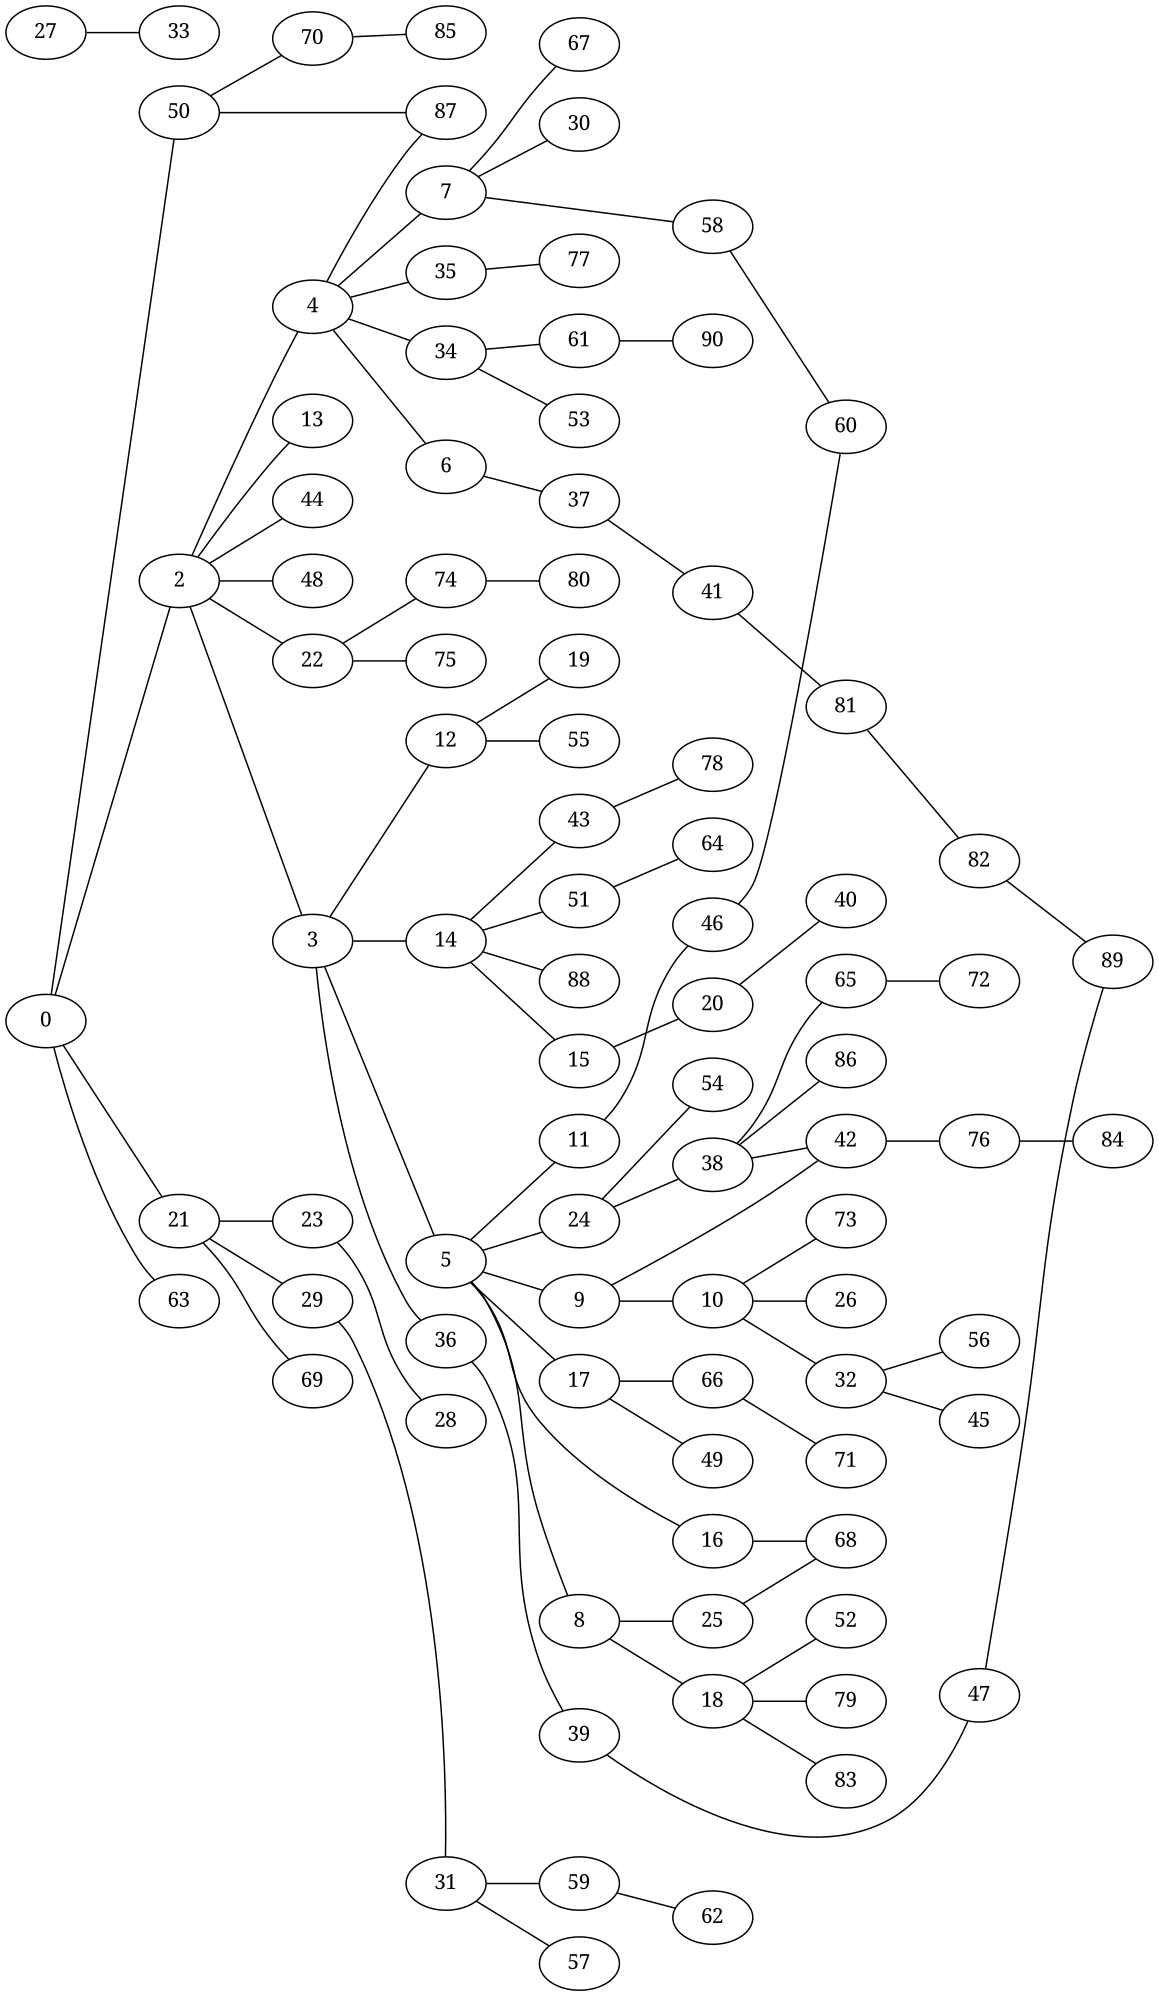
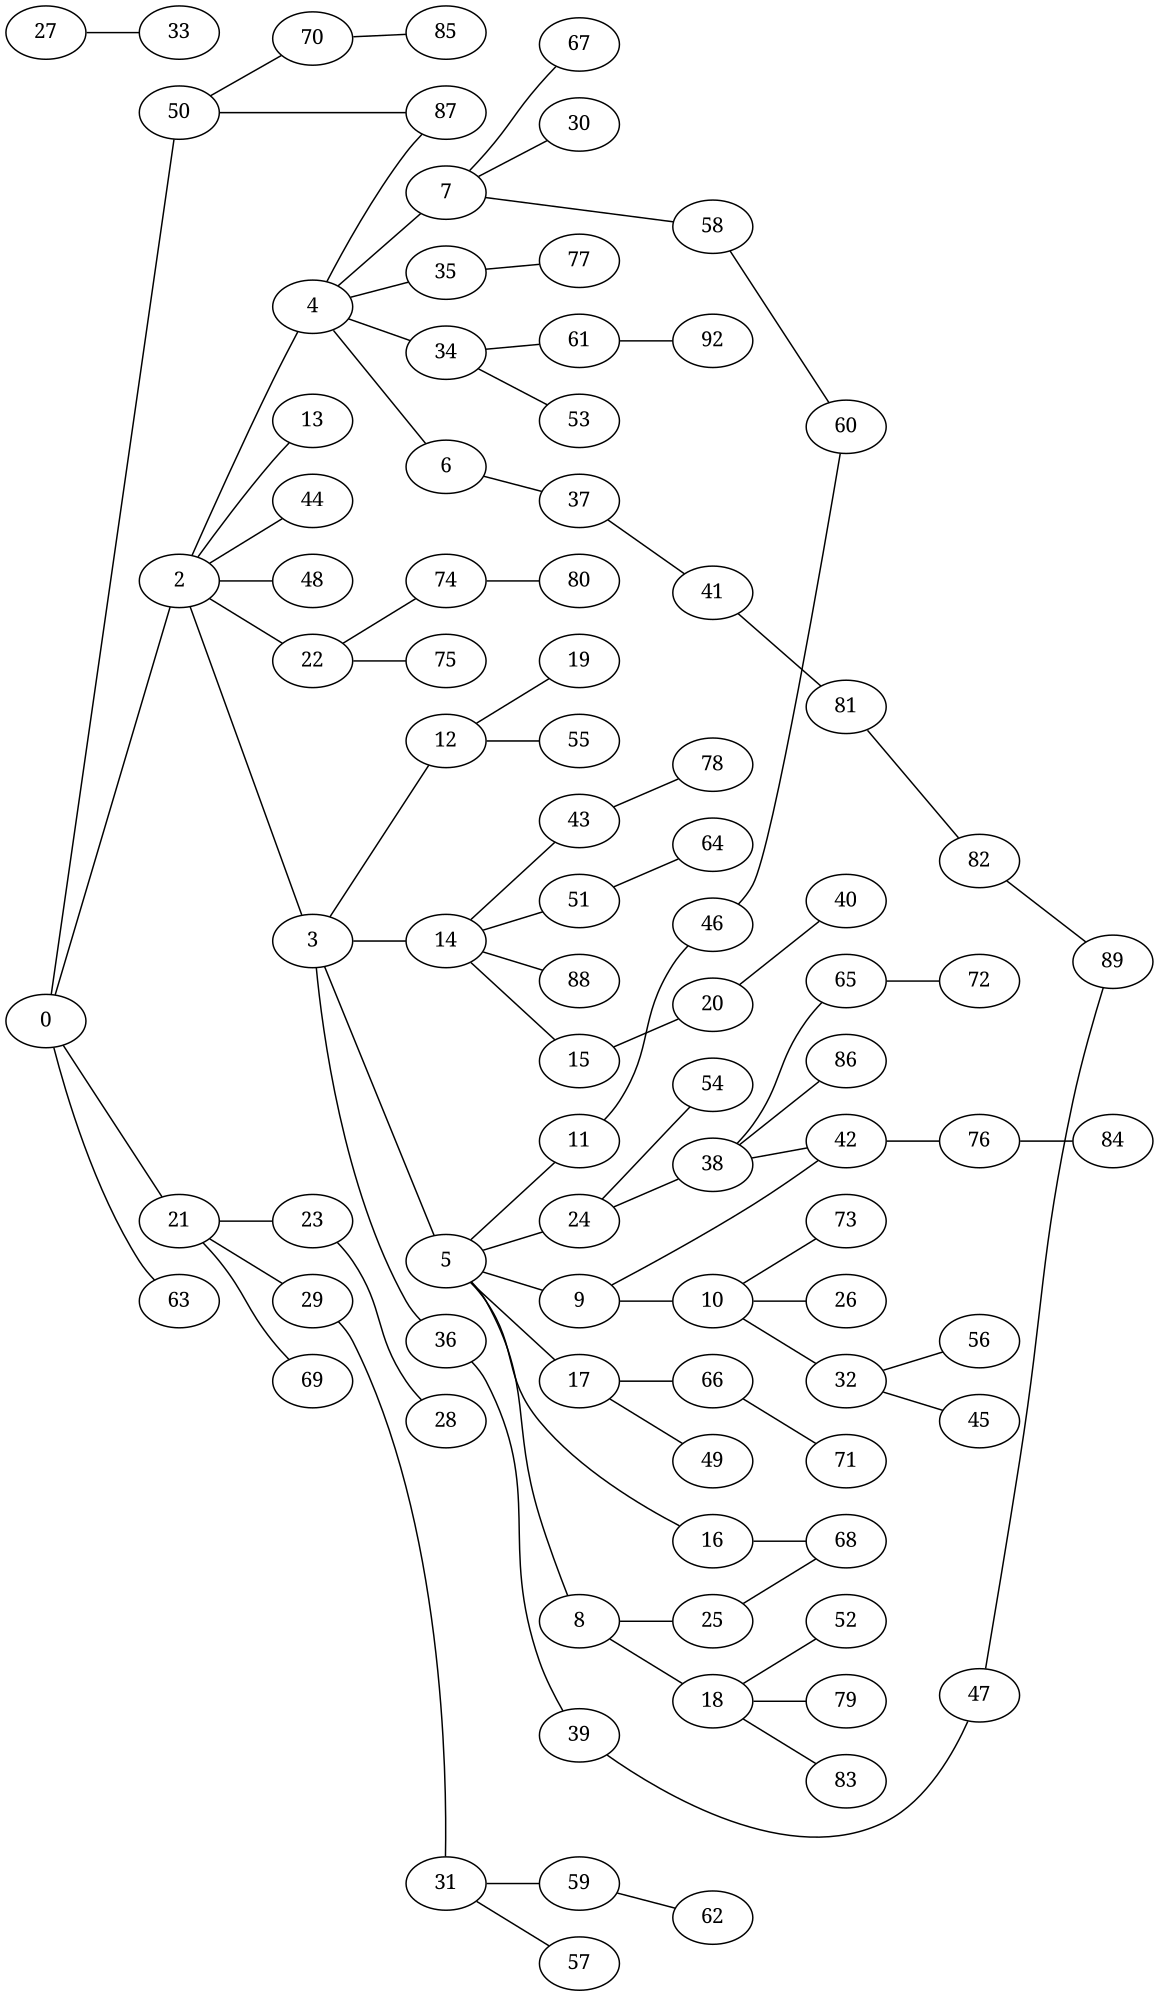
node "90": label "90" -> "92"
